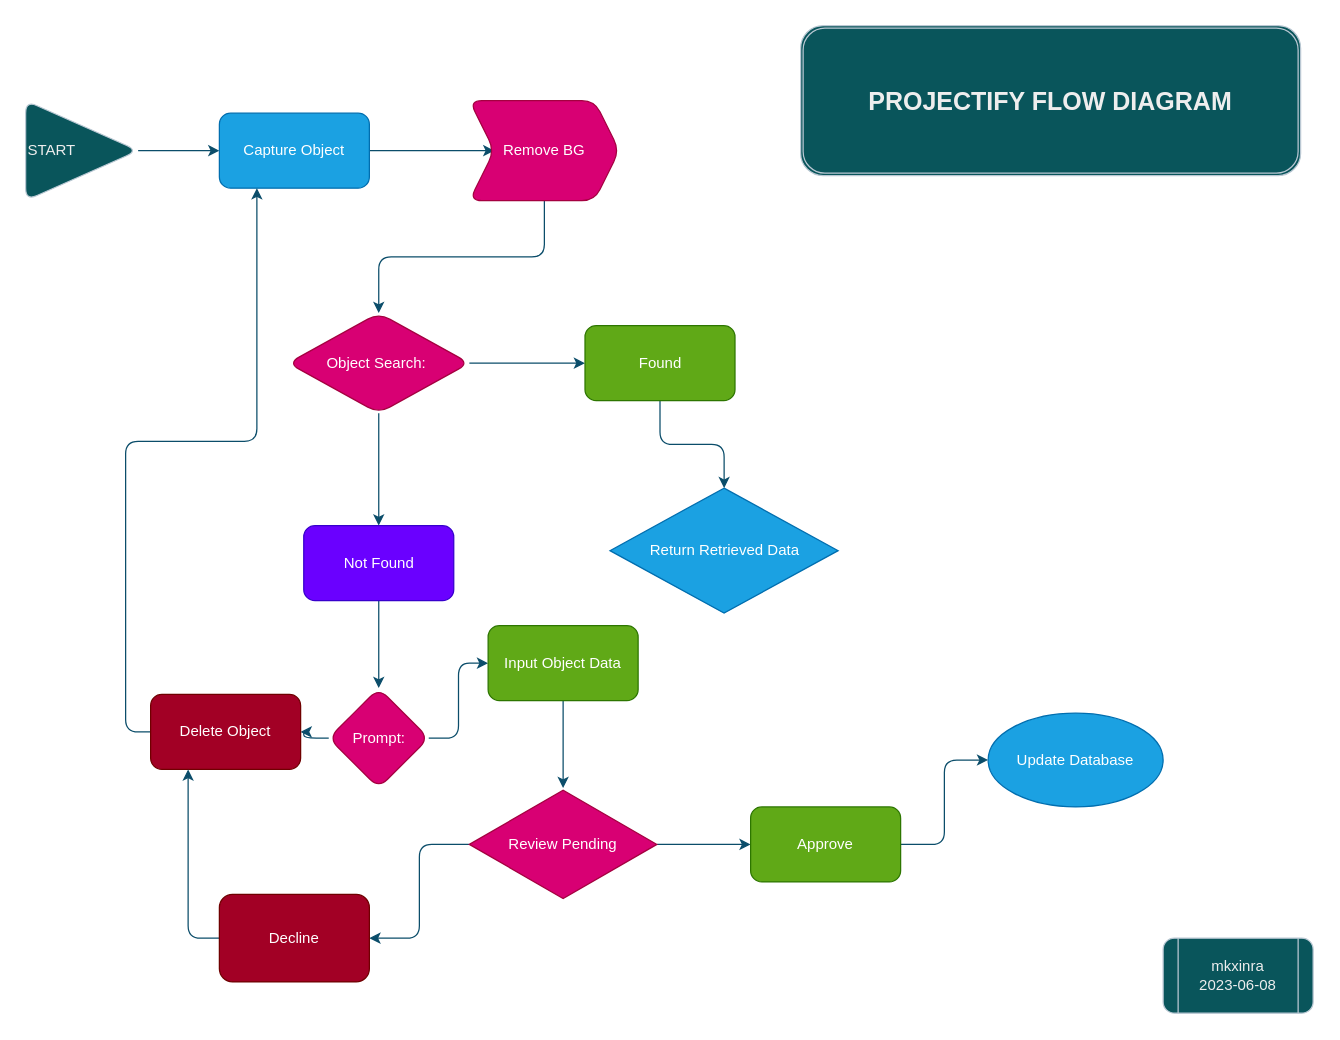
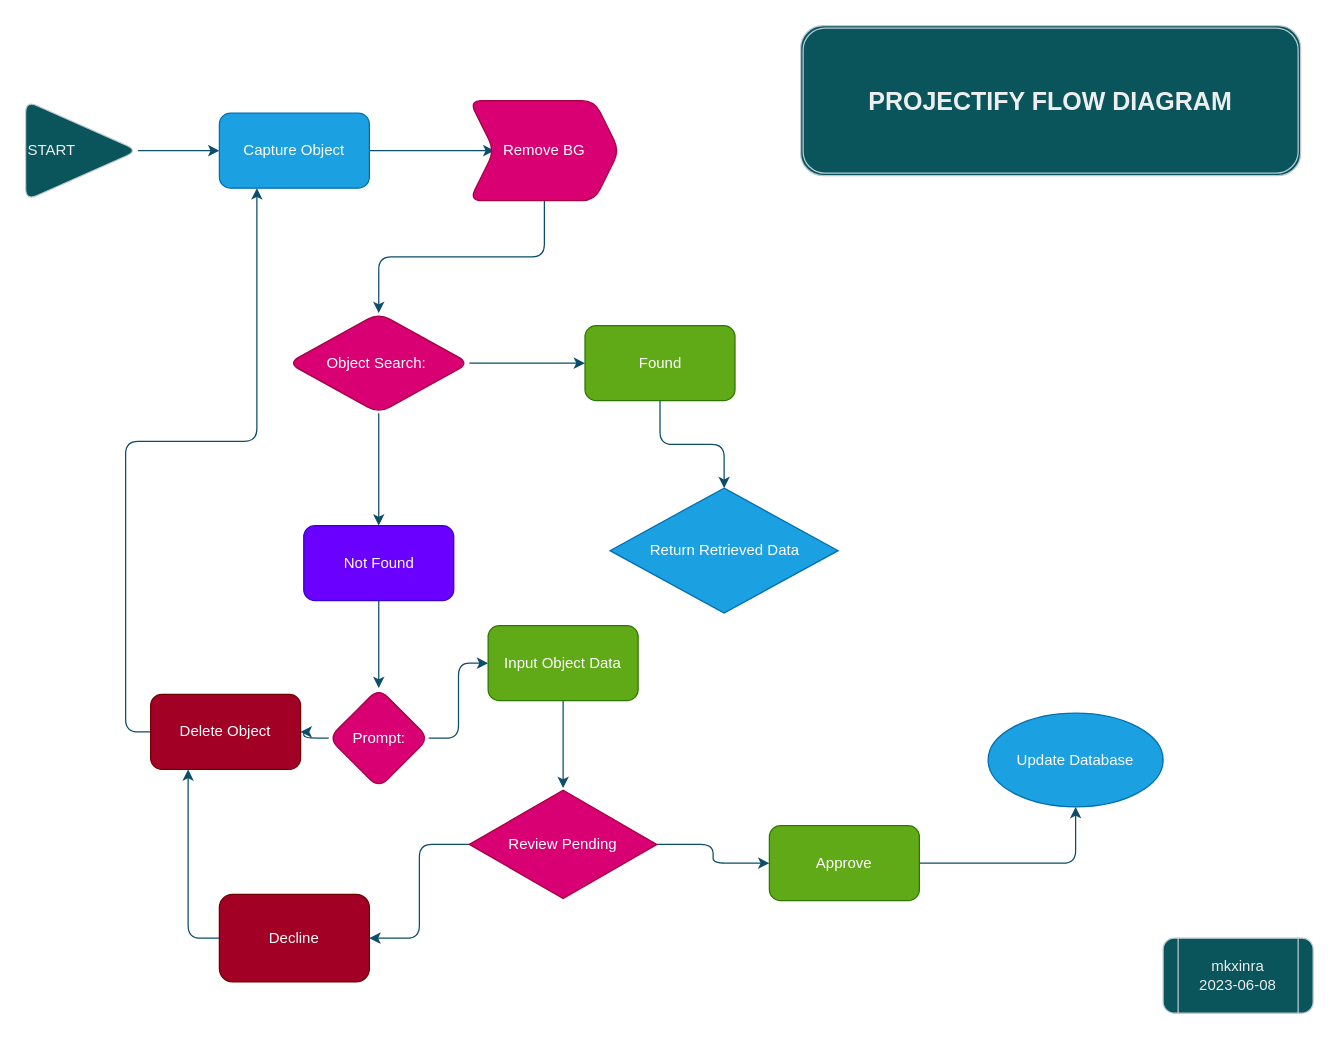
node "Approve": moved (826, 844) -> (844, 863)
